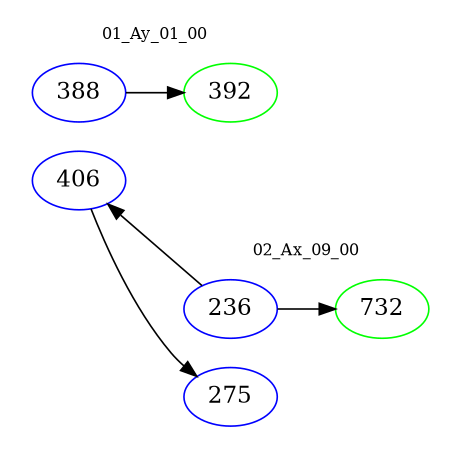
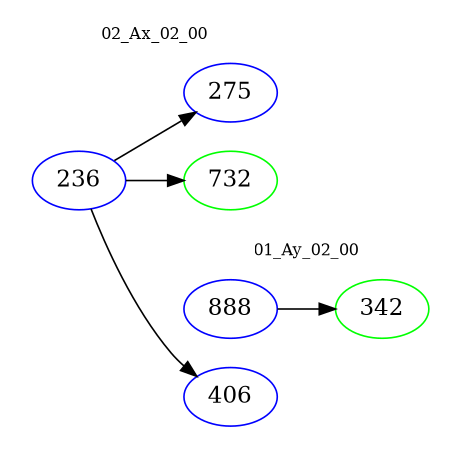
cluster "01_Ay_01_00": label "01_Ay_01_00" -> "01_Ay_02_00"
node "388": label "388" -> "888"
node "392": label "392" -> "342"
cluster "02_Ax_09_00": label "02_Ax_09_00" -> "02_Ax_02_00"
edge "406" -> "275": now "236" -> "275"
